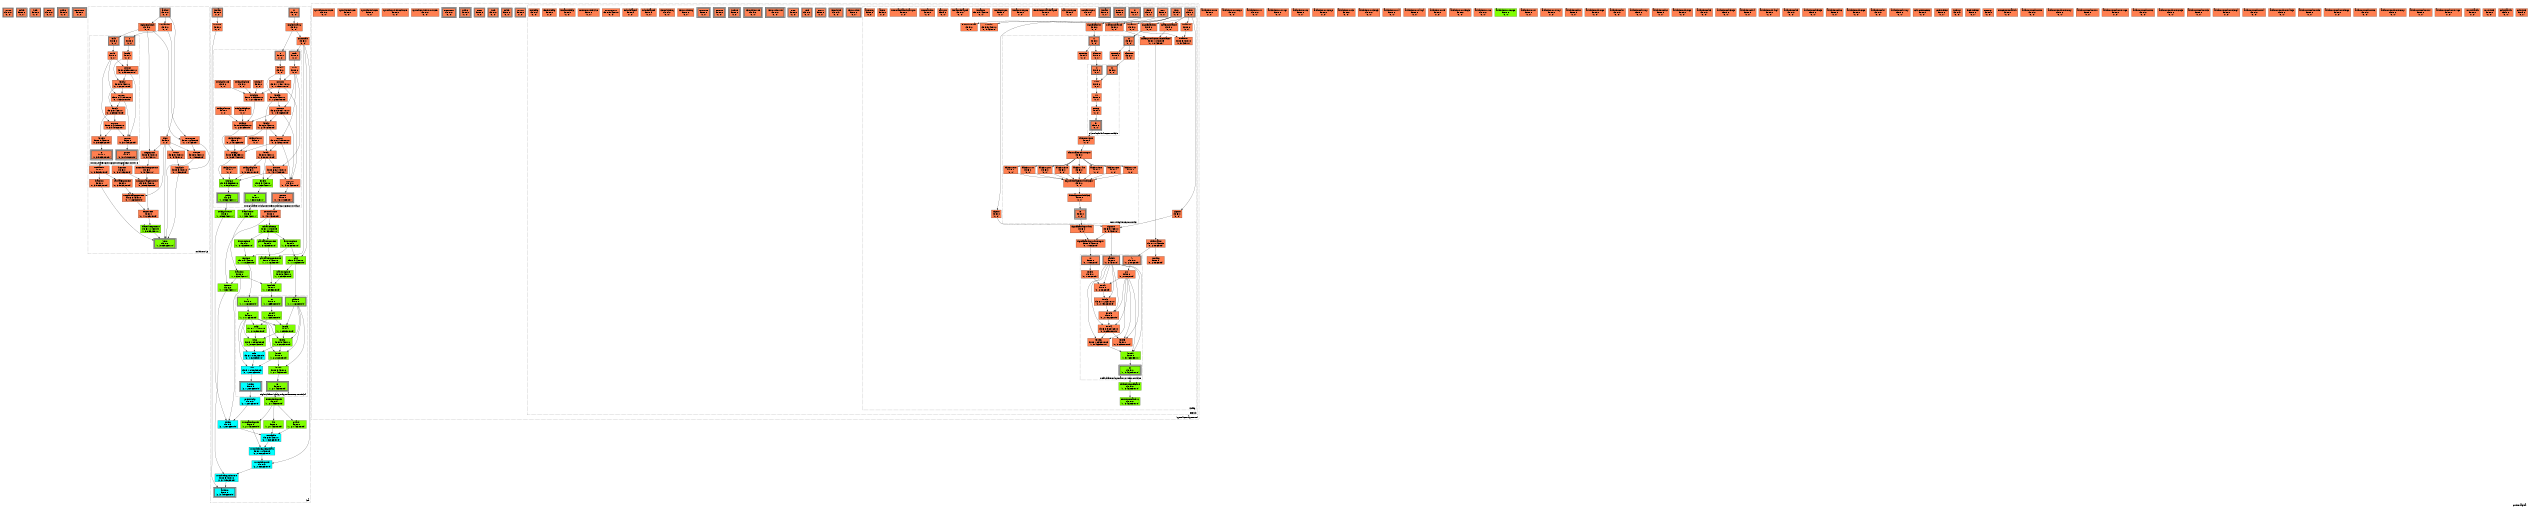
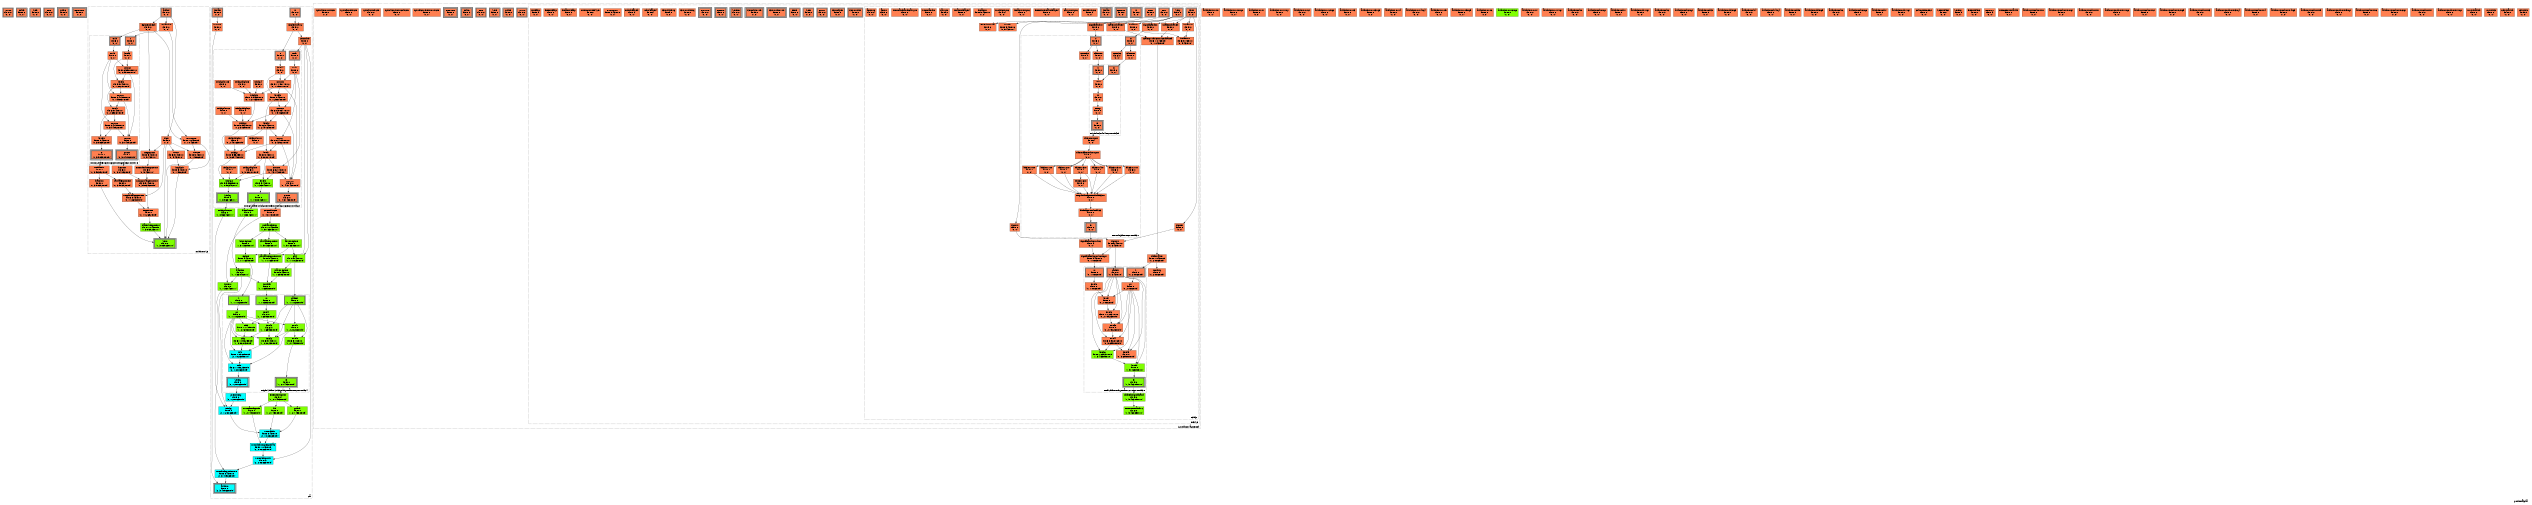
edge "tile_0_filtered_output dT = 0 (0, 0)" -> "bh33_w6_0 dT = 0 (0, 0)": now "bh33_w3_0 dT = 0 (0, 0)" -> "bh33_w6_0 dT = 0 (0, 0)"
node "level6 dT = 1.63531e-09 (1, 5.46385e-10)": fillcolor coral -> chartreuse
edge "level2 dT = 5.43e-10 (1, 2.20238e-09)" -> "level1 dT = 0 (1, 2.20238e-09)": reversed
